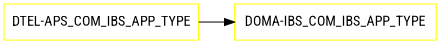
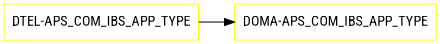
node "DOMA-IBS_COM_IBS_APP_TYPE": label "DOMA-IBS_COM_IBS_APP_TYPE" -> "DOMA-APS_COM_IBS_APP_TYPE"
